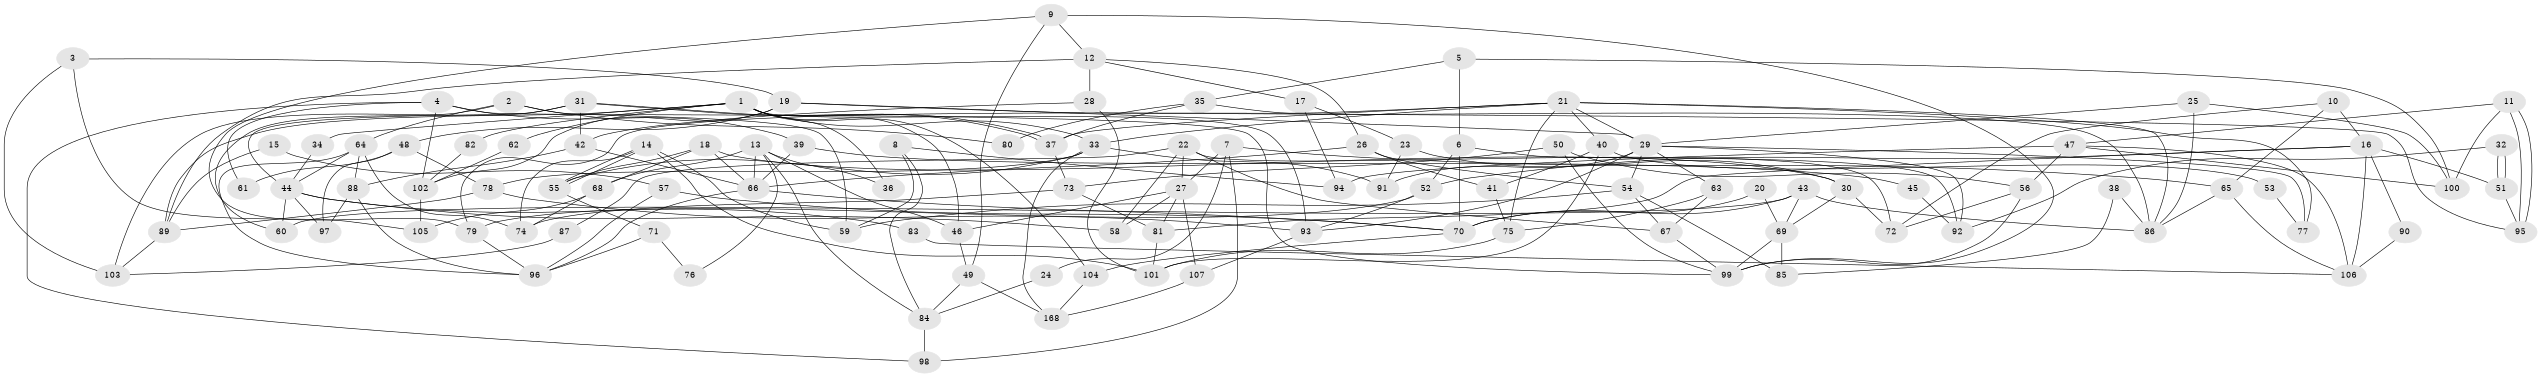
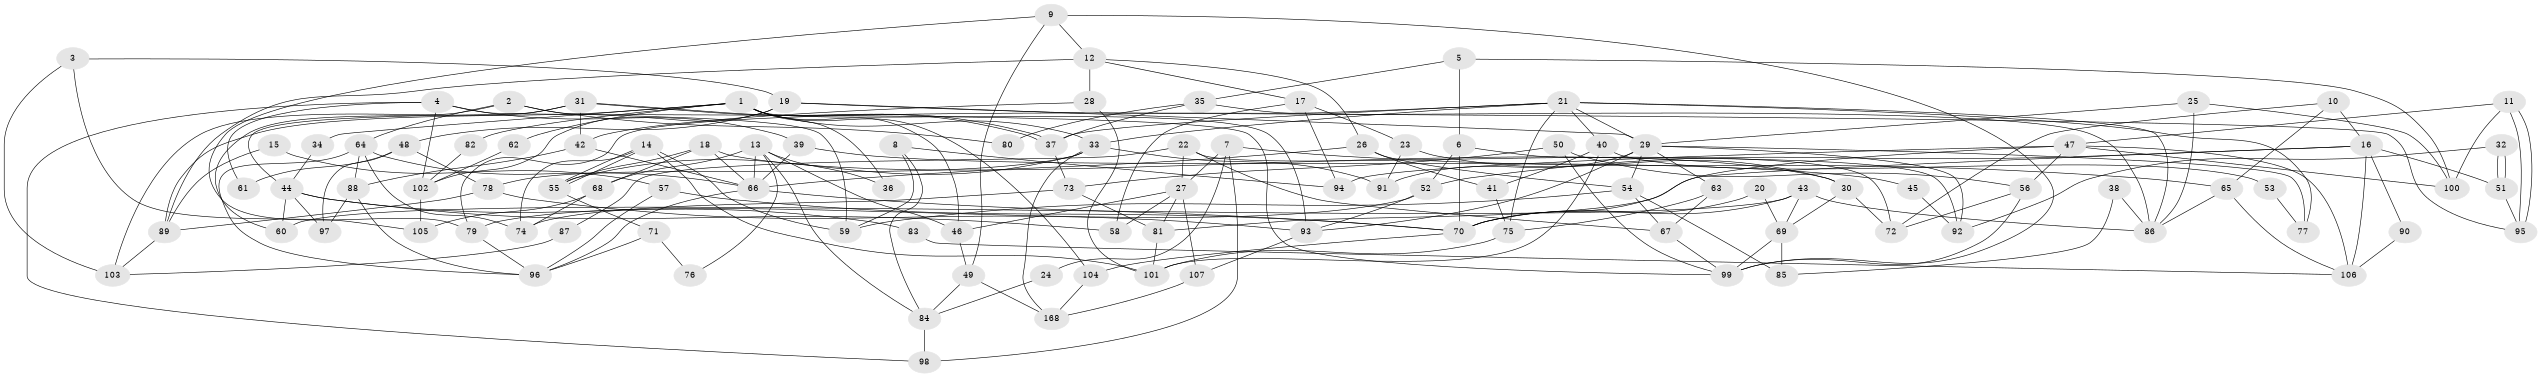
edge "47" -- "70": added
edge "64" -- "44": now "64" -- "66"
edge "22" -- "58": now "17" -- "58"
